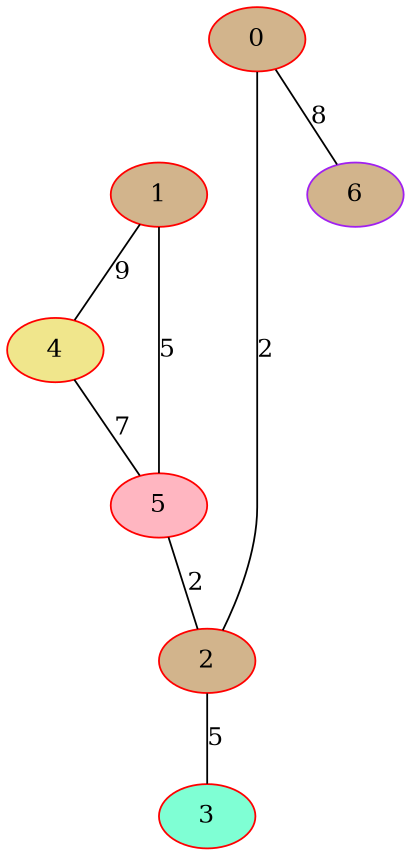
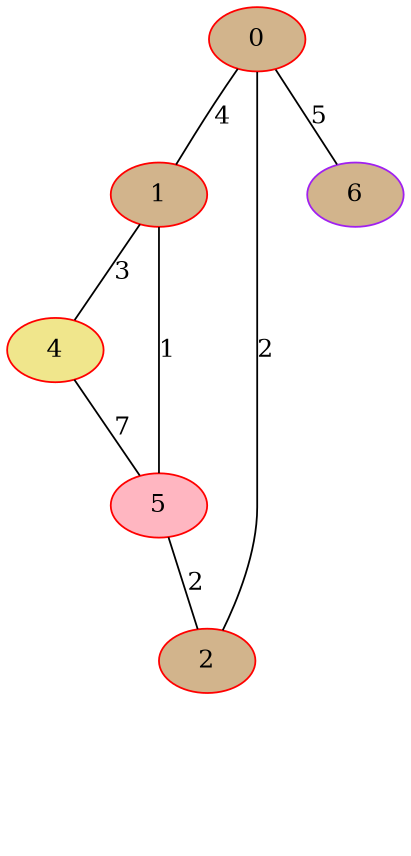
edge "0" -- "1": added, label "4"
edge "0" -- "6": label "8" -> "5"
edge "1" -- "4": label "9" -> "3"
edge "1" -- "5": label "5" -> "1"
node "3": removed
